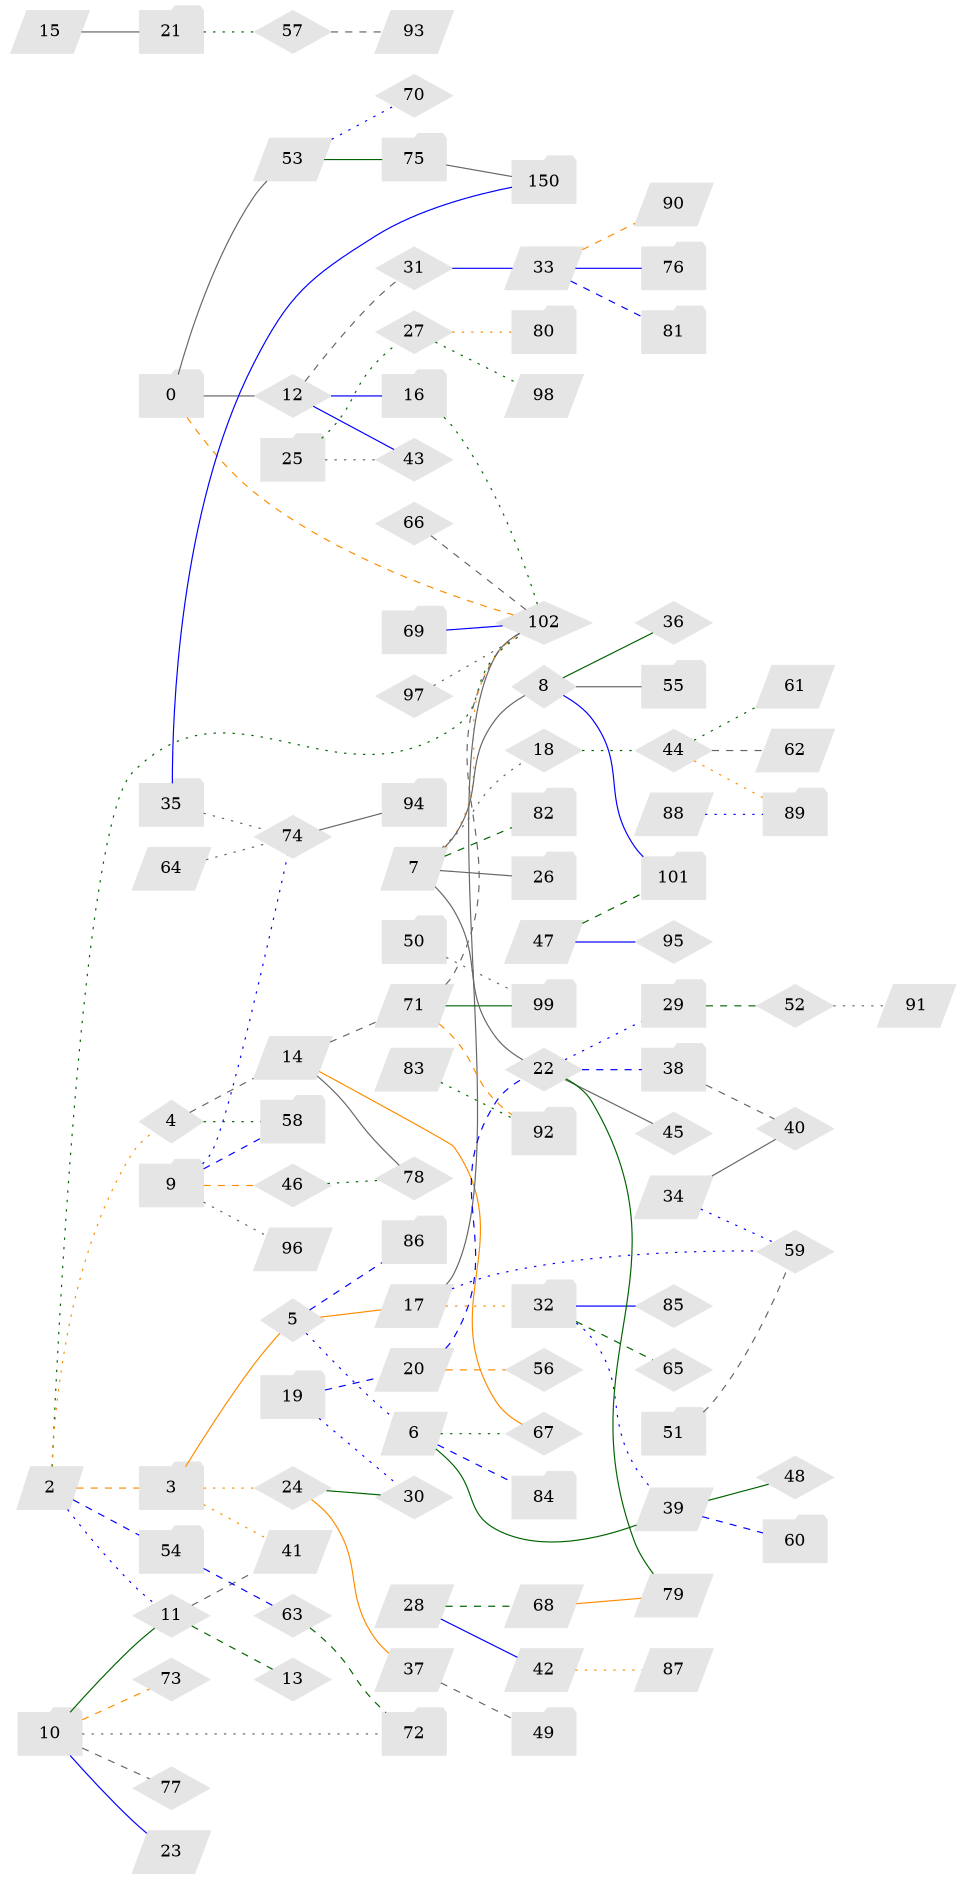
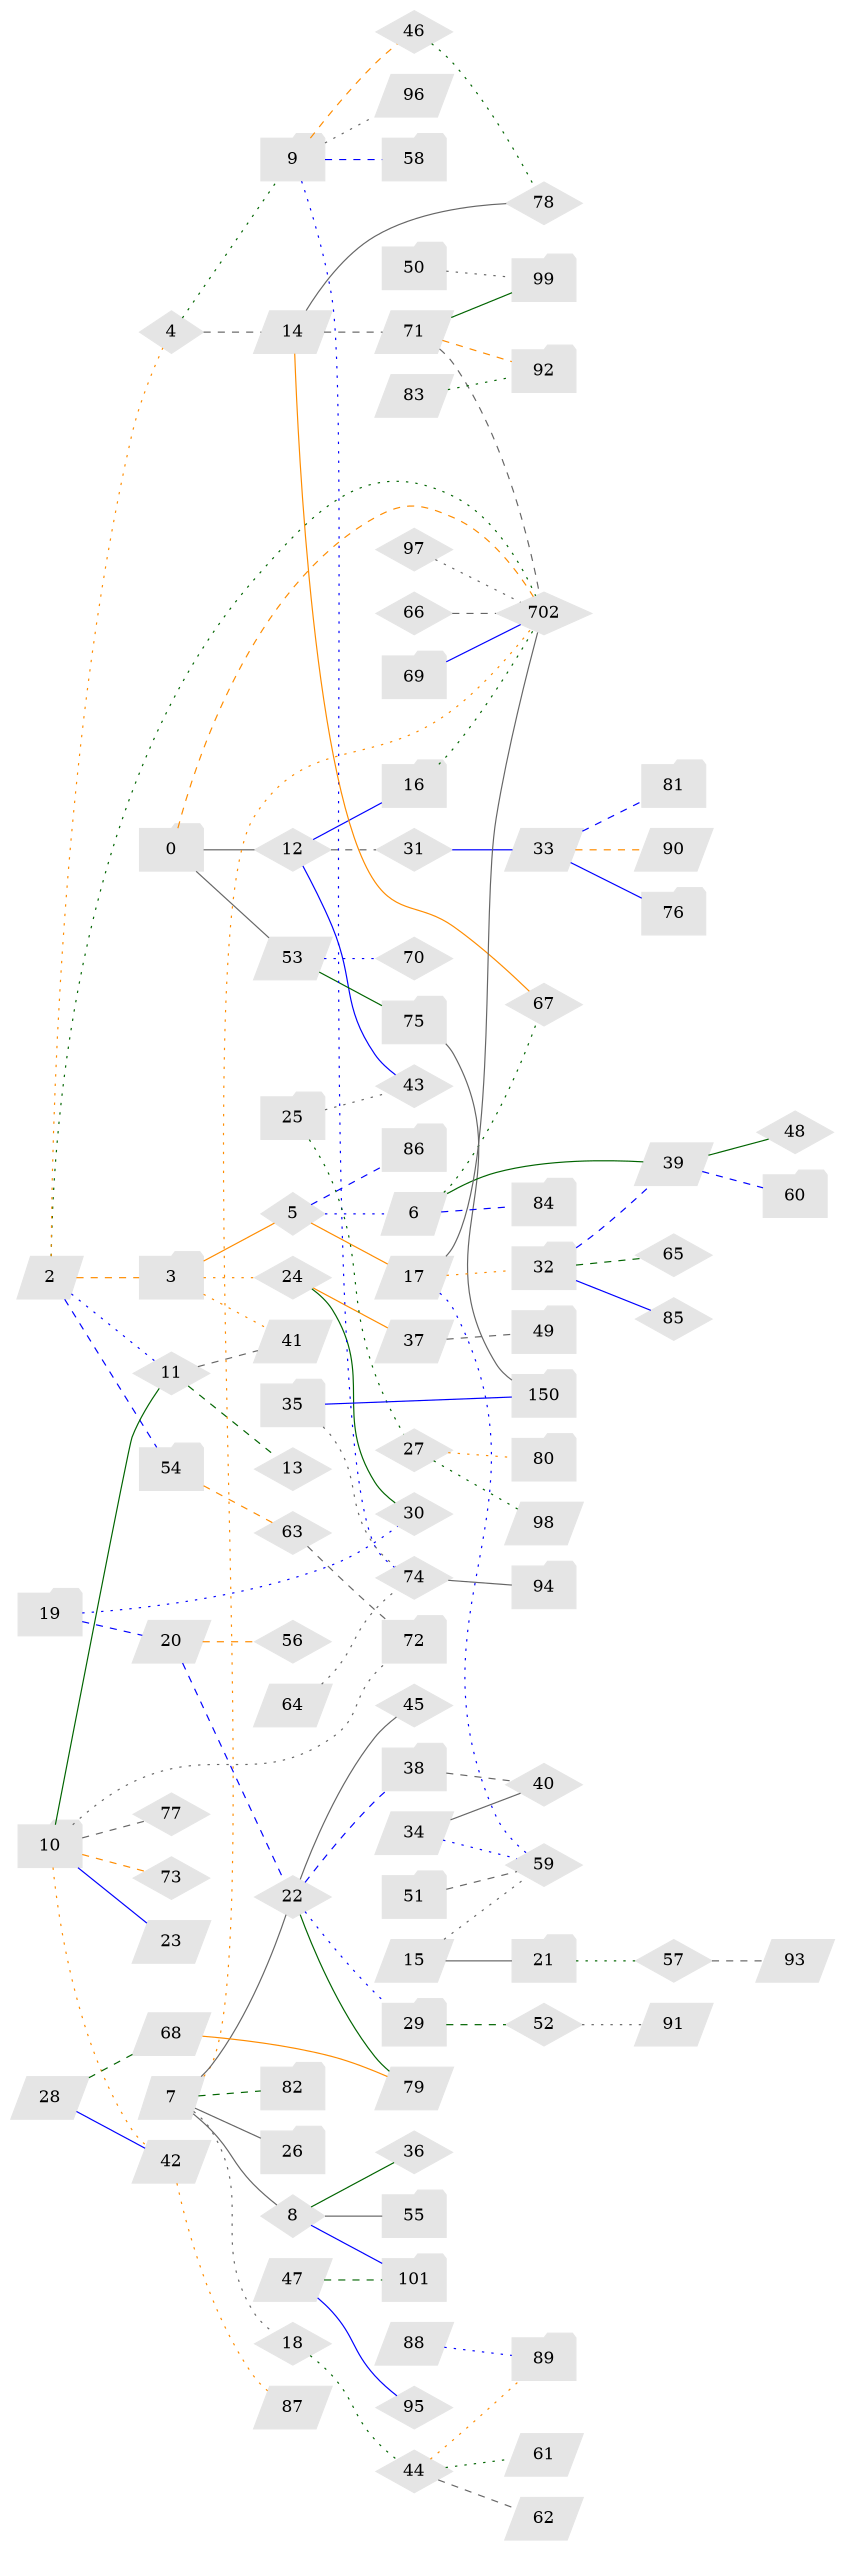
node "102": label "102" -> "702"
edge "4" -- "58": now "4" -- "9"
edge "32" -- "39": style dotted -> dashed
edge "54" -- "63": color blue -> darkorange
edge "63" -- "72": color darkgreen -> gray40
edge "59" -- "15": added
edge "10" -- "42": added
